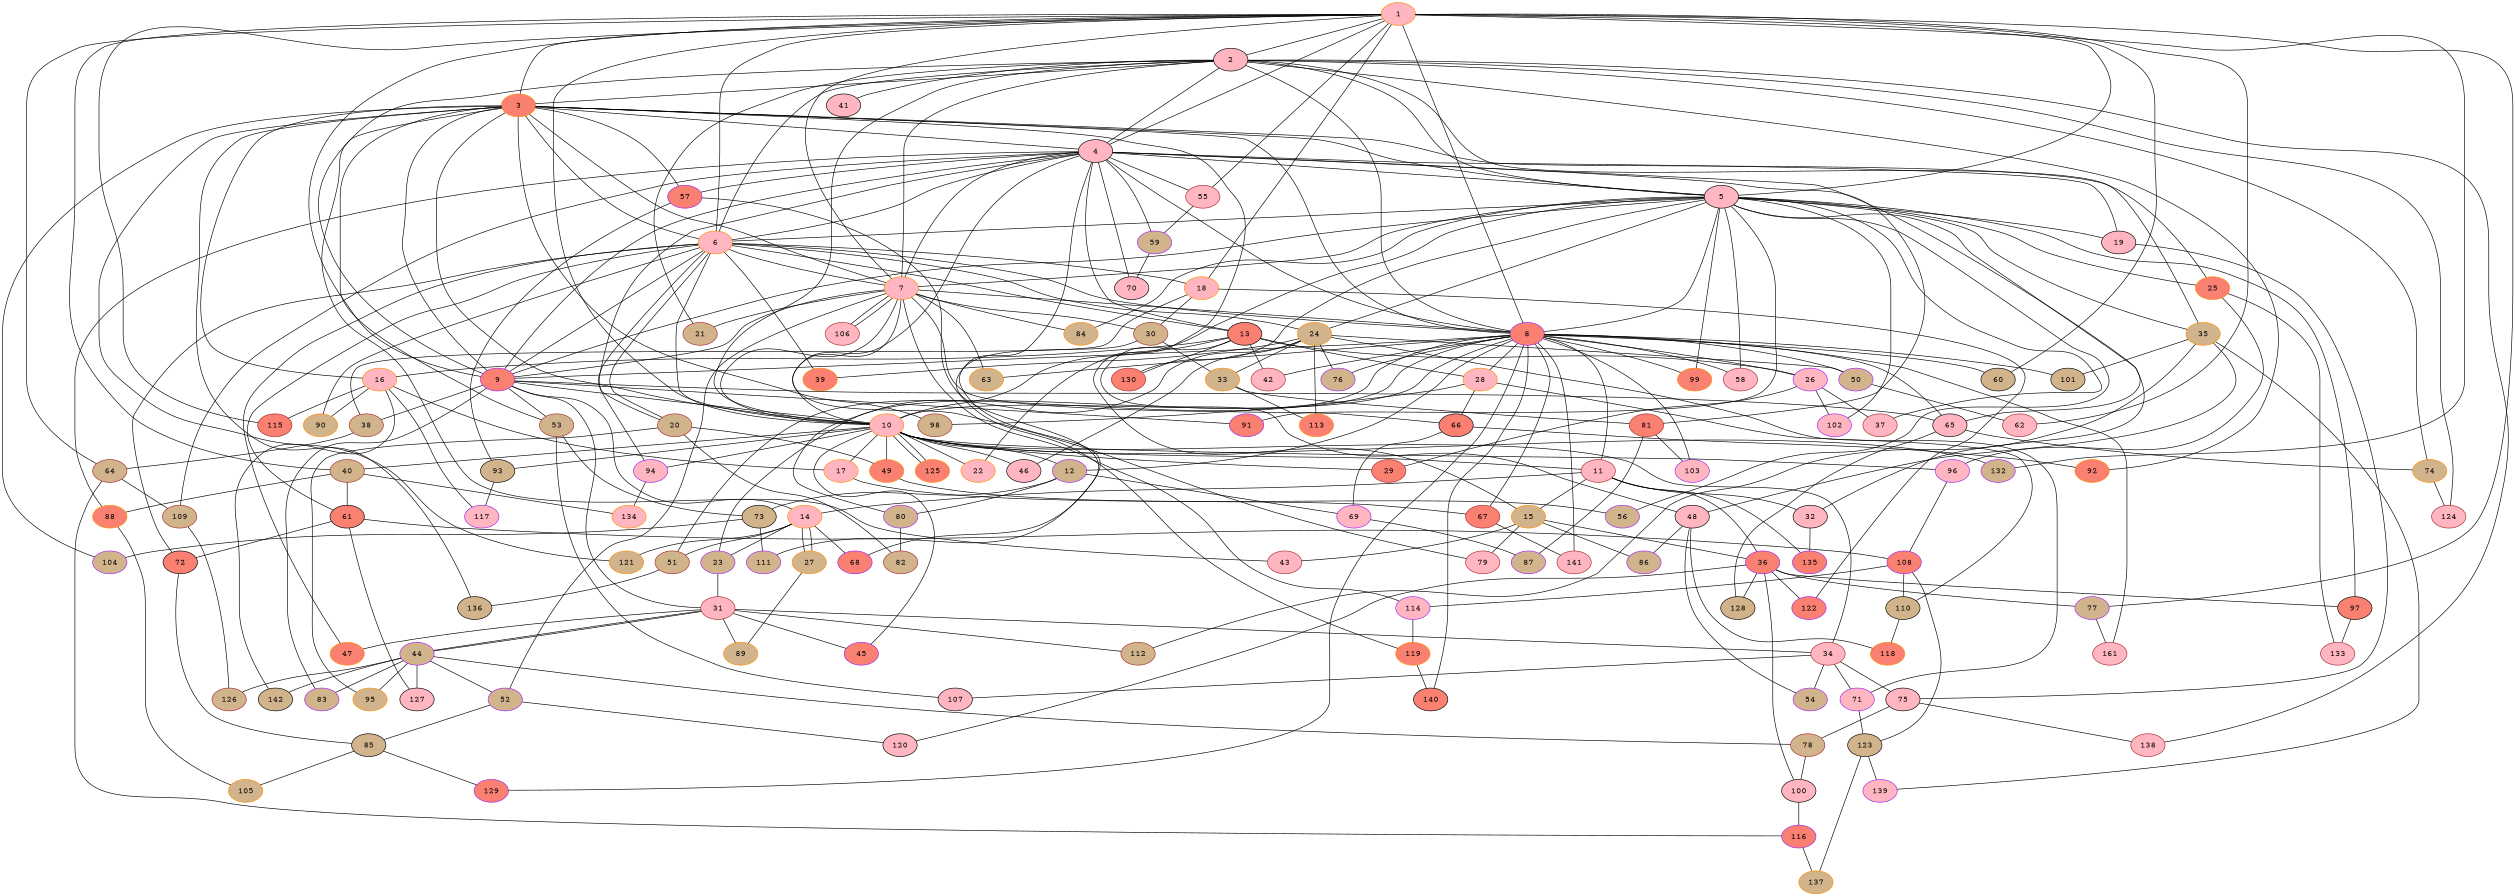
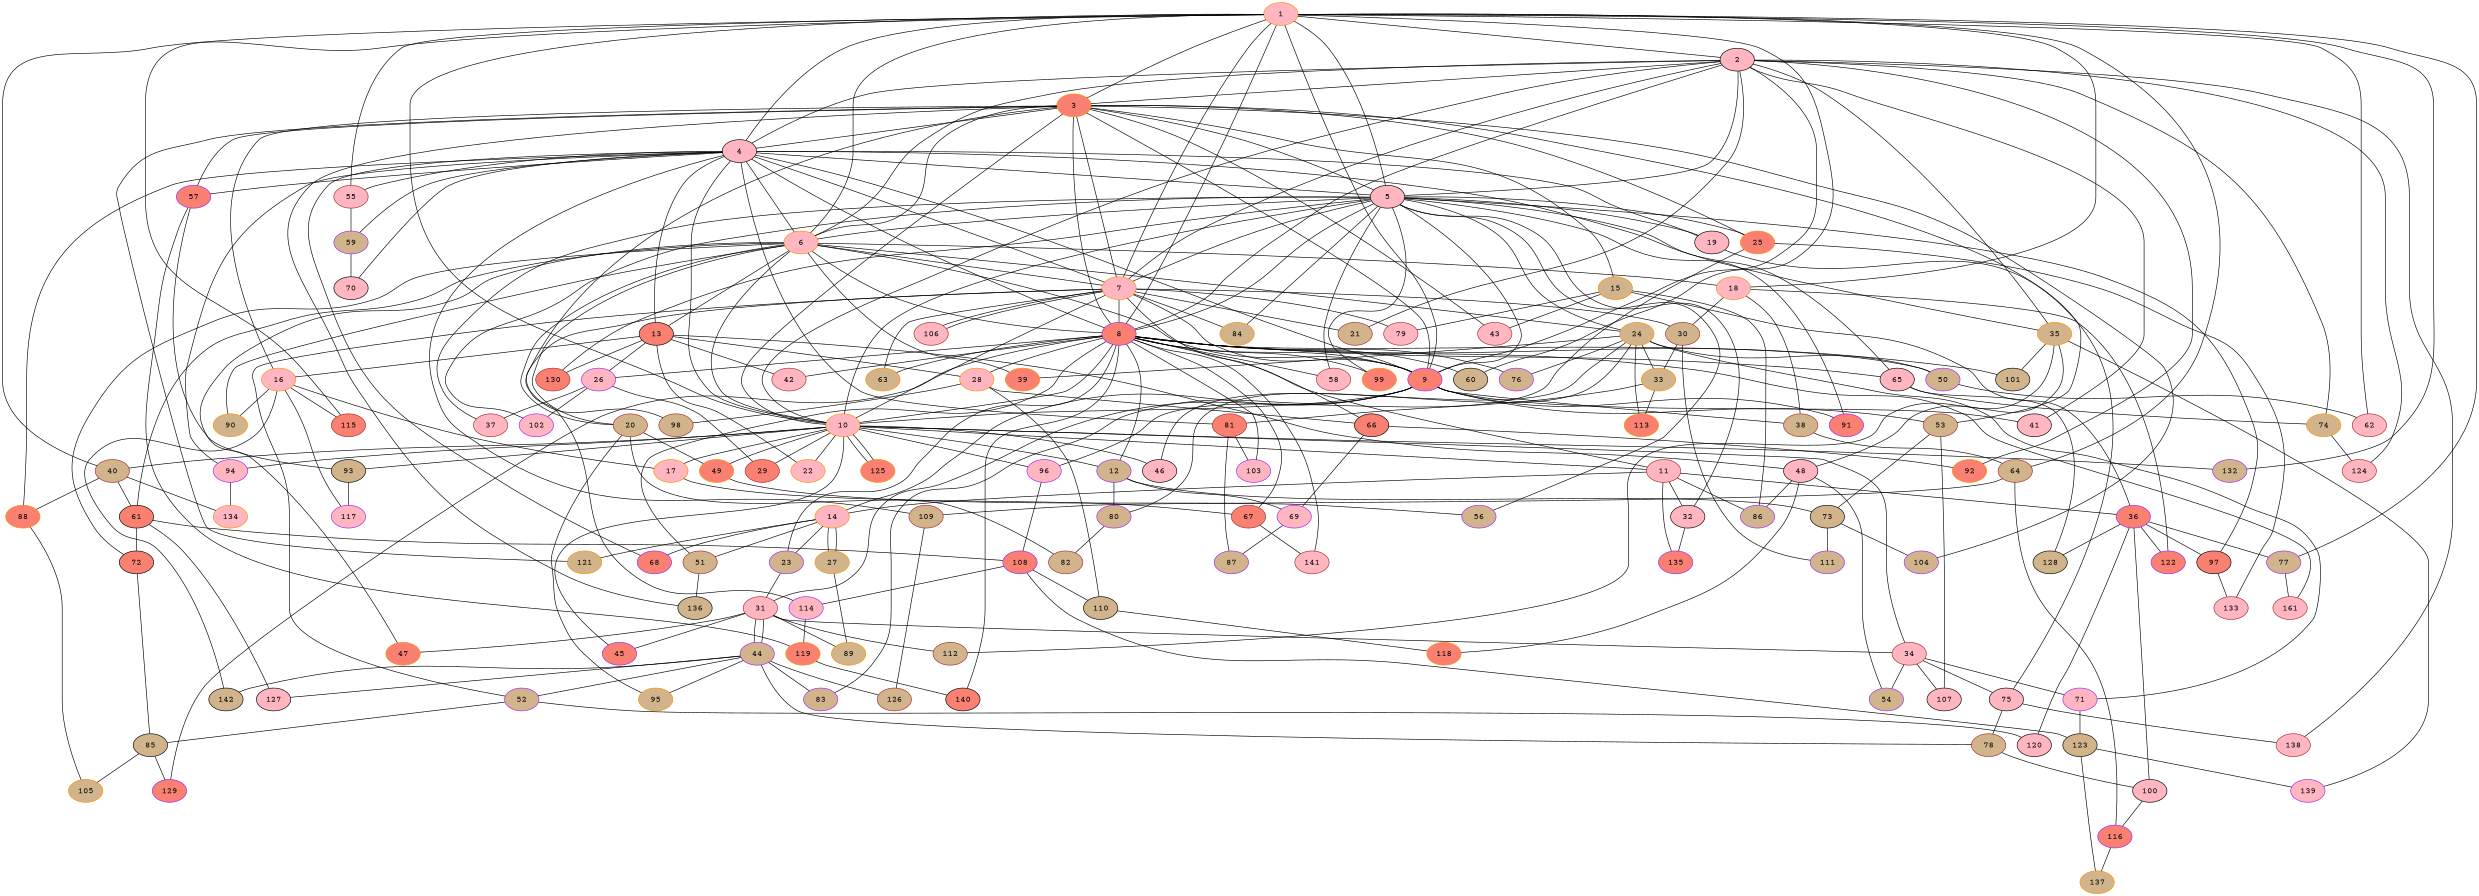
edge "9" -- "65": now "9" -- "41"
edge "11" -- "15": now "11" -- "86"
